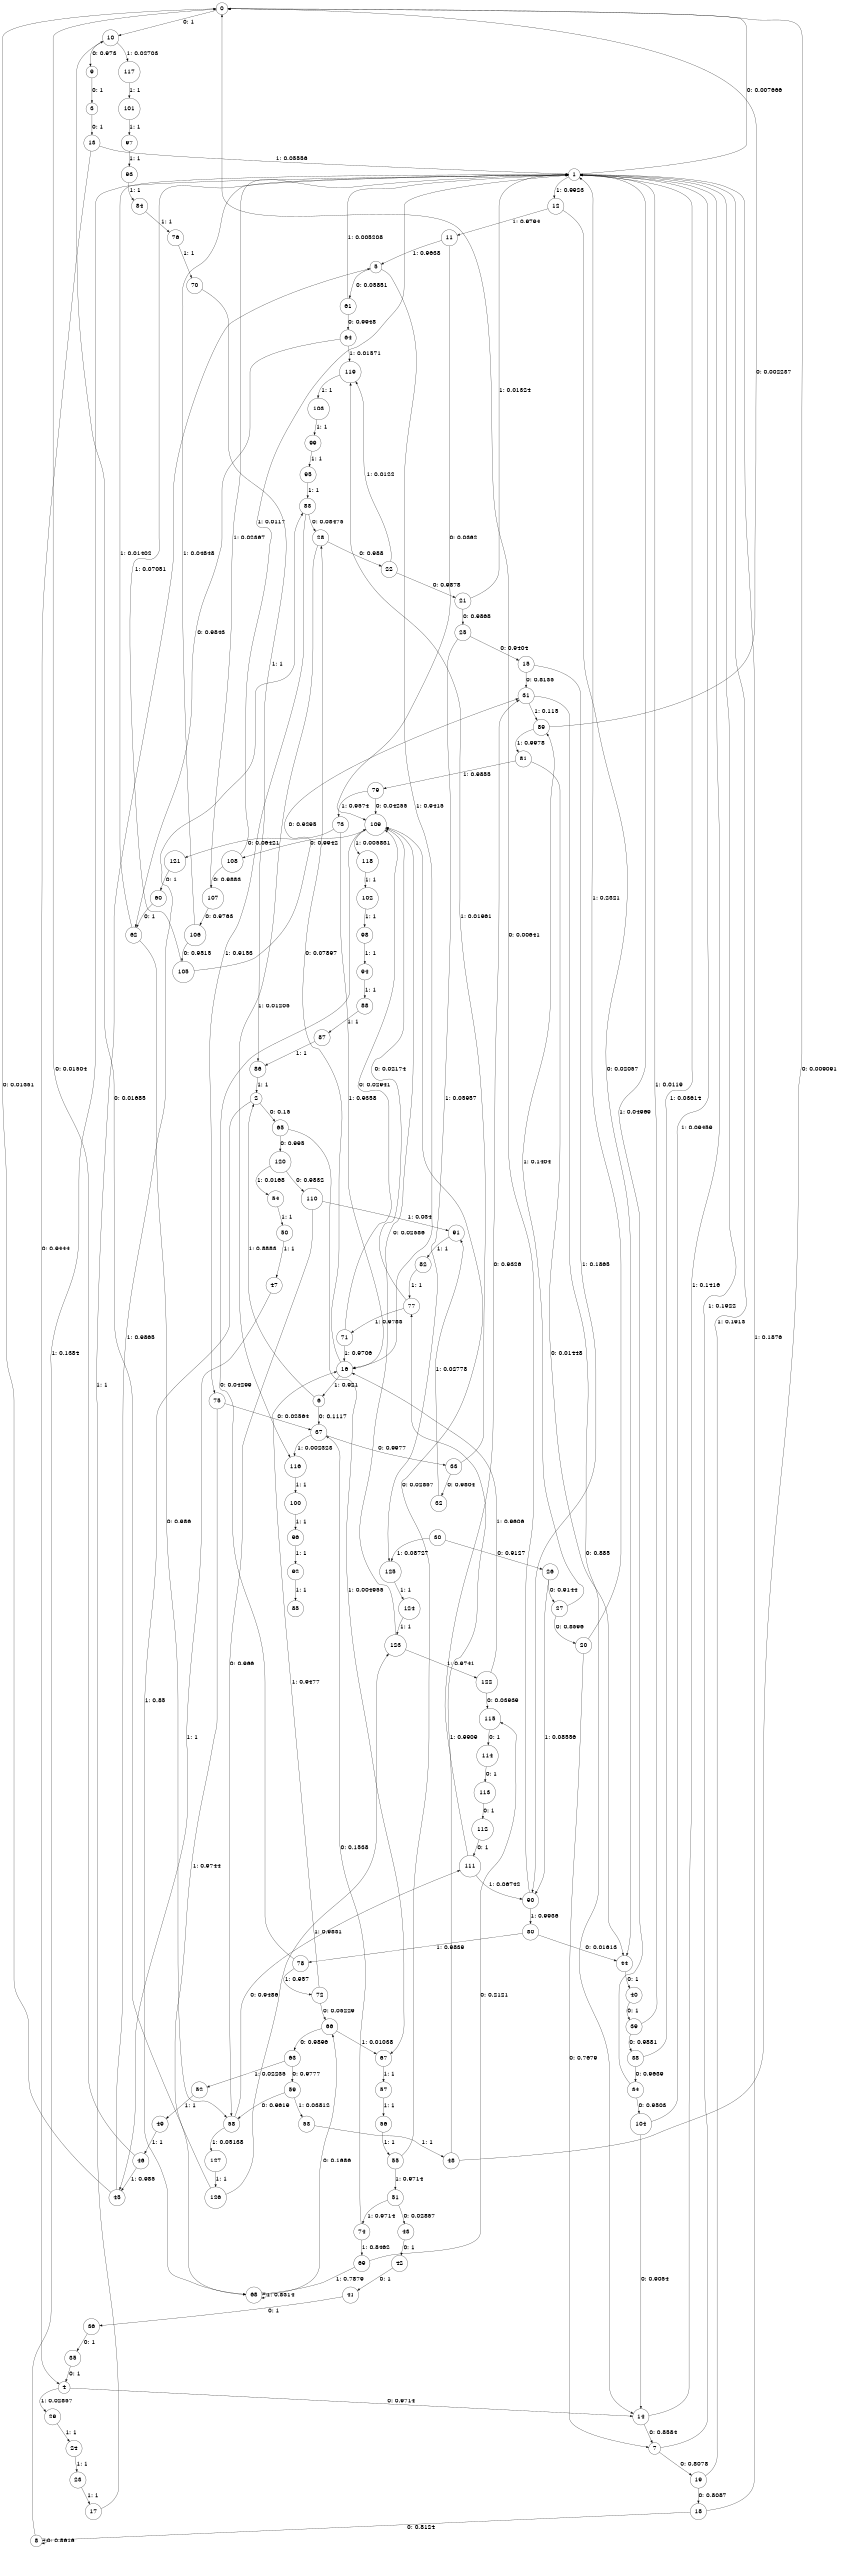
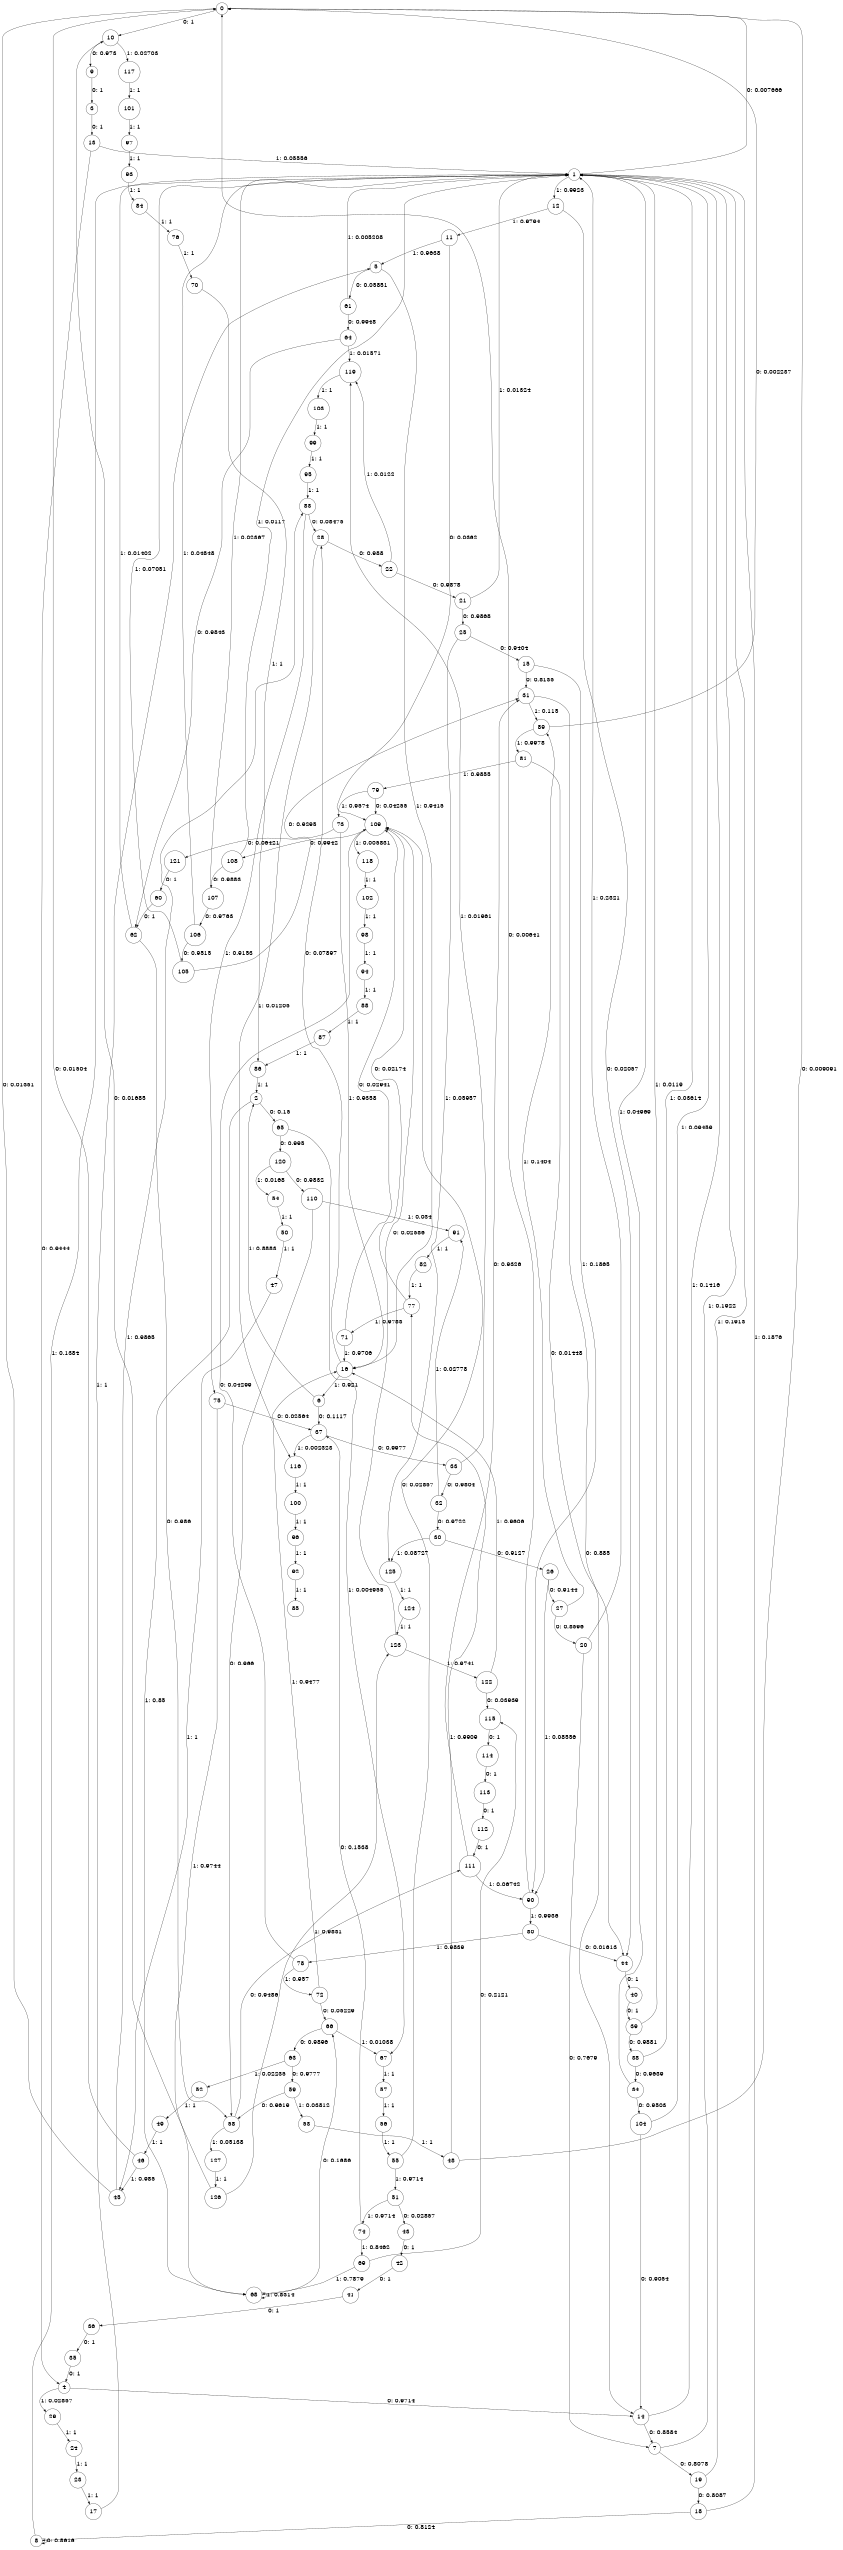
edge "32" -> "30": added, label "0: 0.9722"
